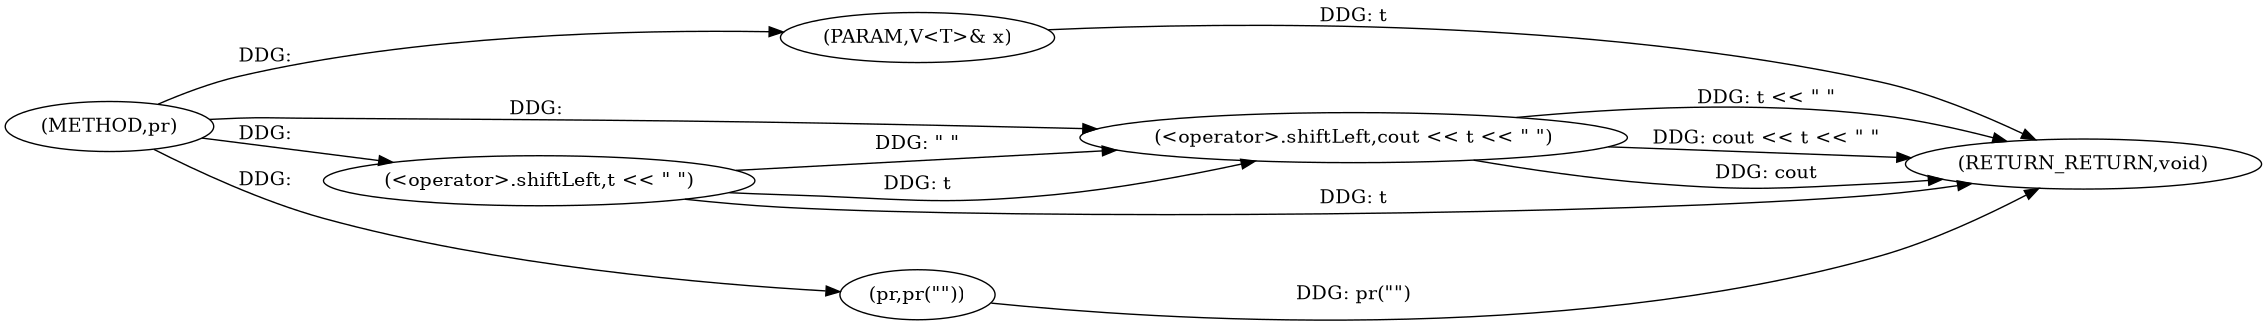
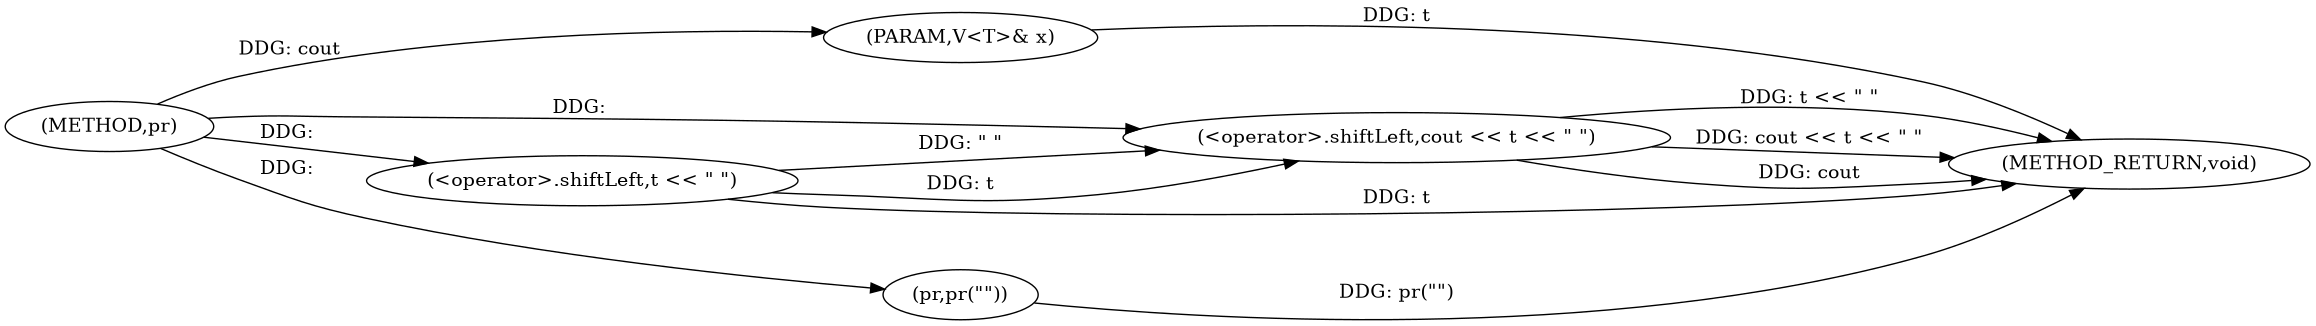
edge "(METHOD,pr)" -> "(PARAM,V<T>& x)": label "DDG: " -> "DDG: cout"
node "(RETURN_RETURN,void)": label "(RETURN_RETURN,void)" -> "(METHOD_RETURN,void)"
